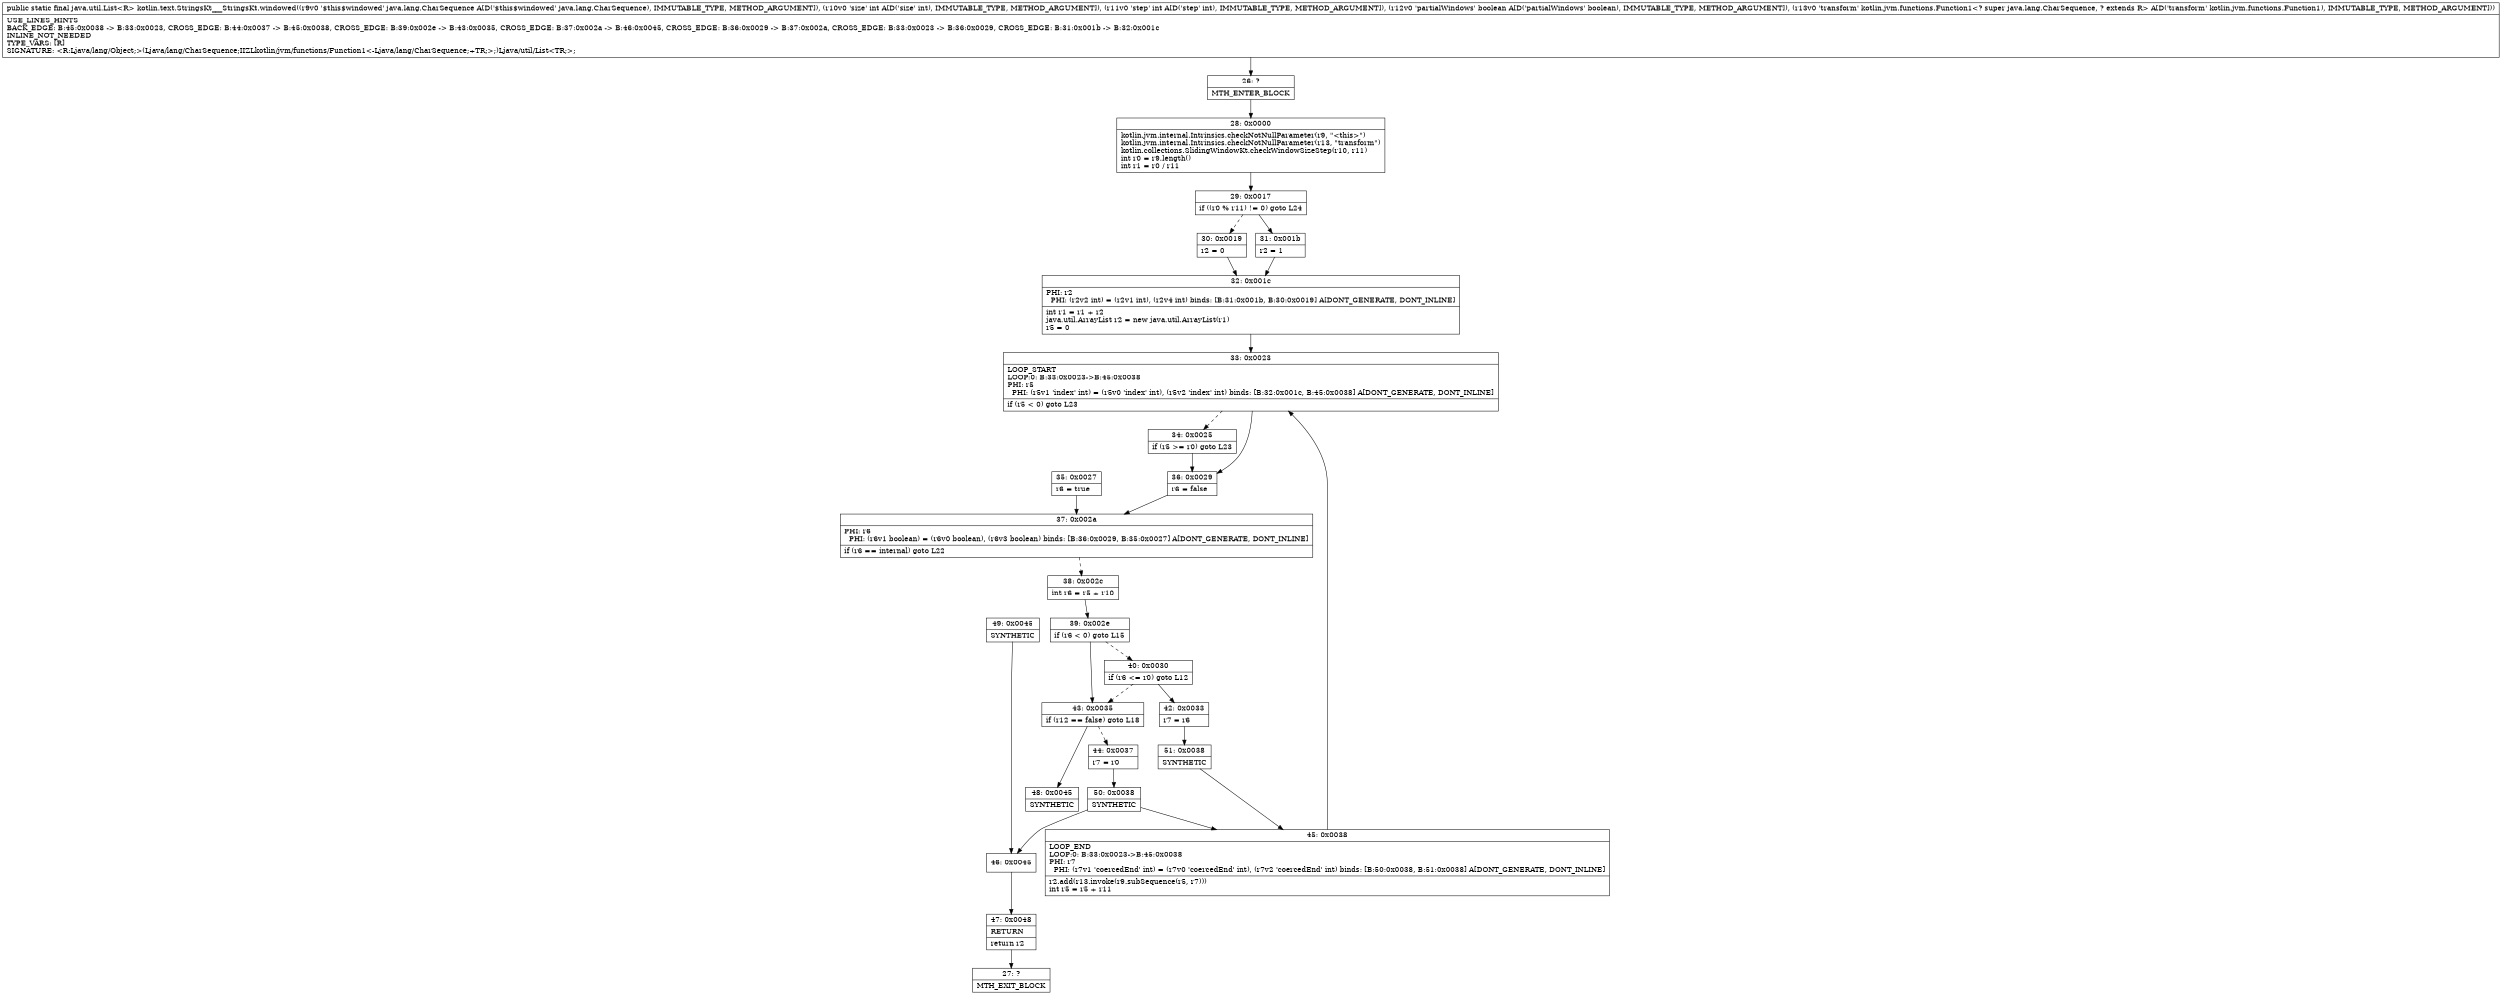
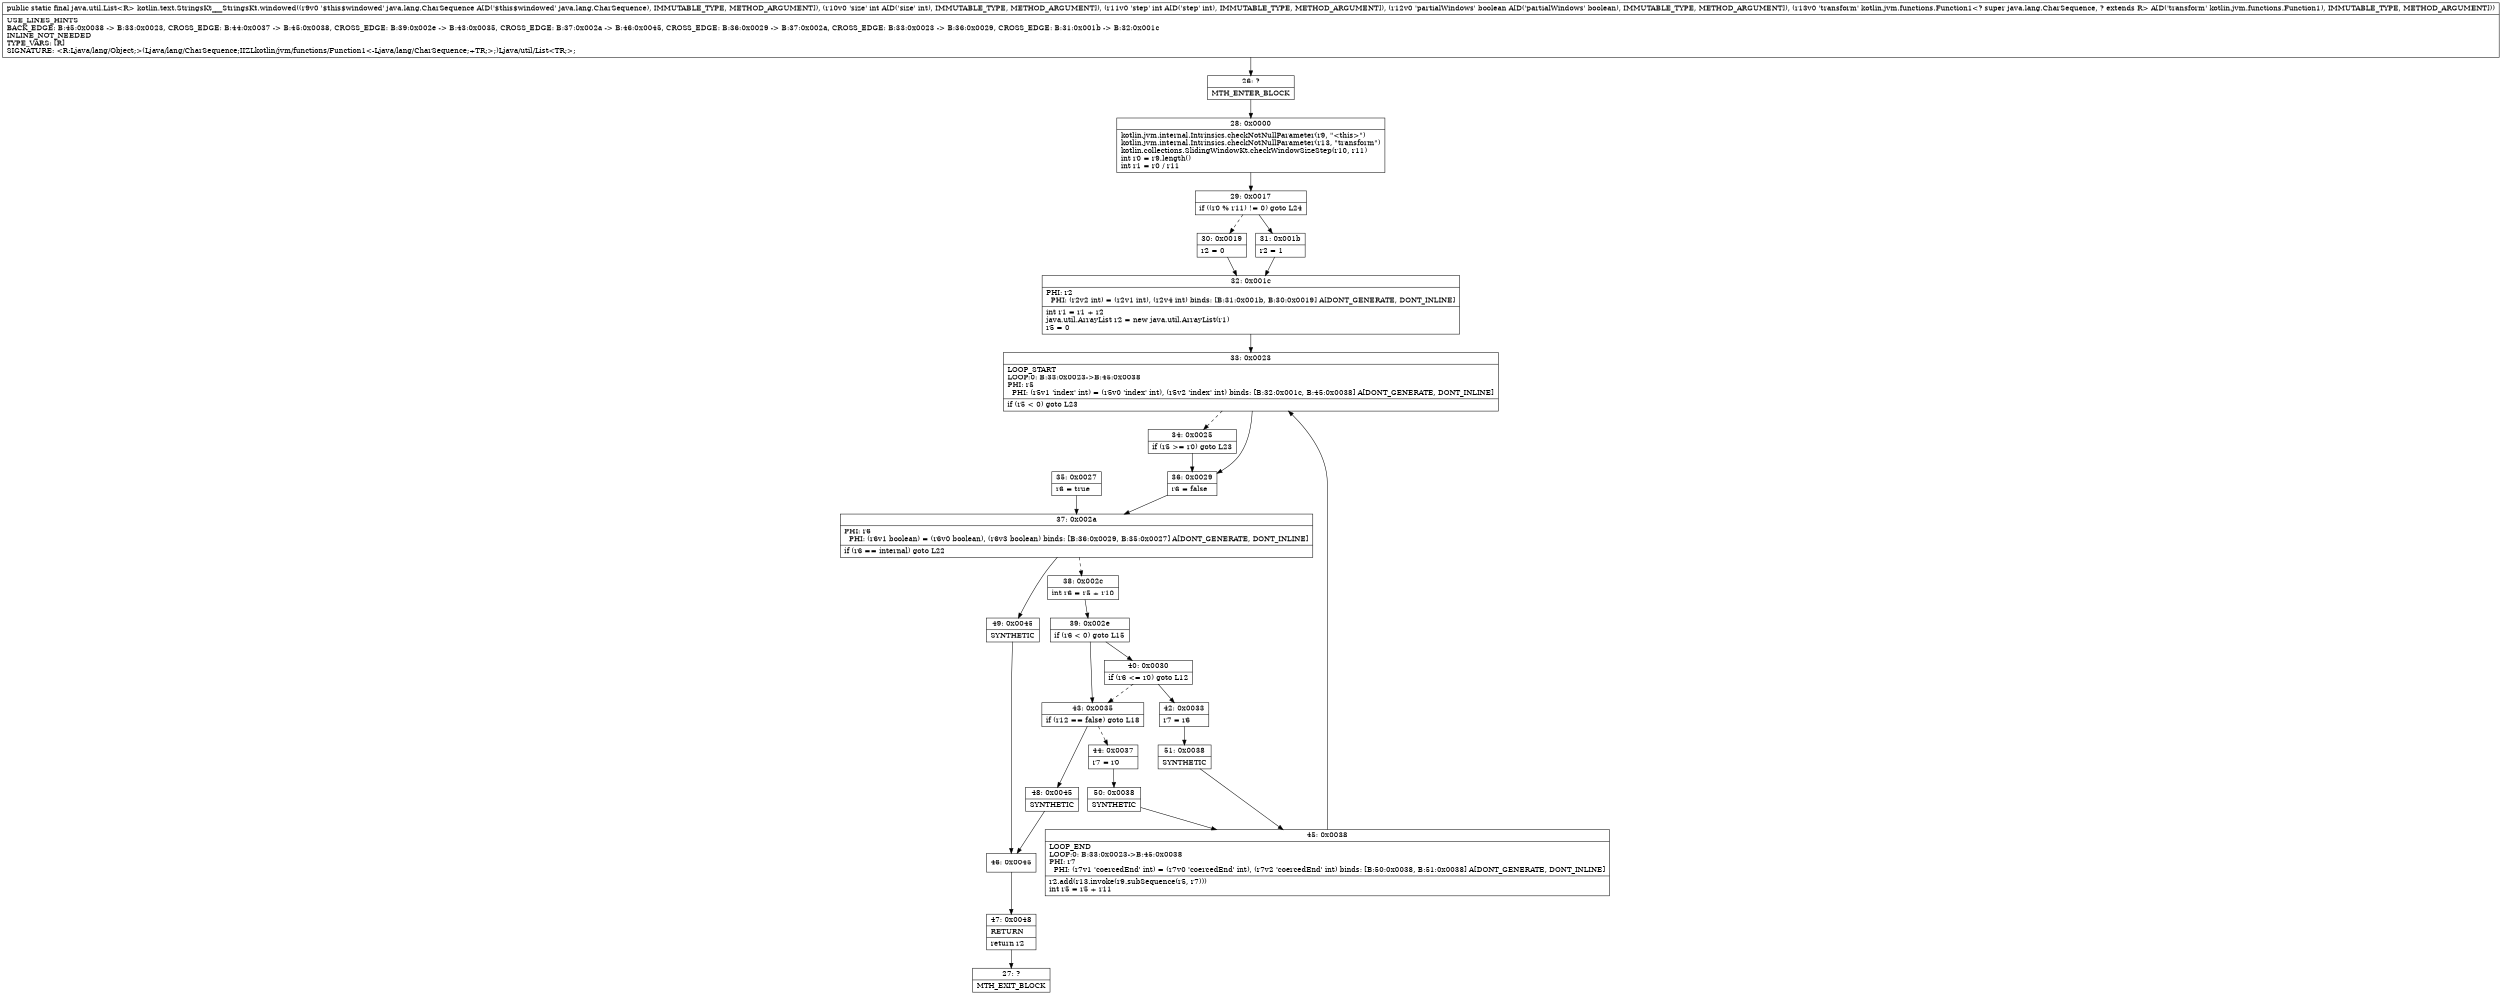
edge "37: 0x002a" -> "49: 0x0045": added
edge "39: 0x002e" -> "40: 0x0030": style dashed -> solid
edge "50: 0x0038" -> "46: 0x0045": now "48: 0x0045" -> "46: 0x0045"
